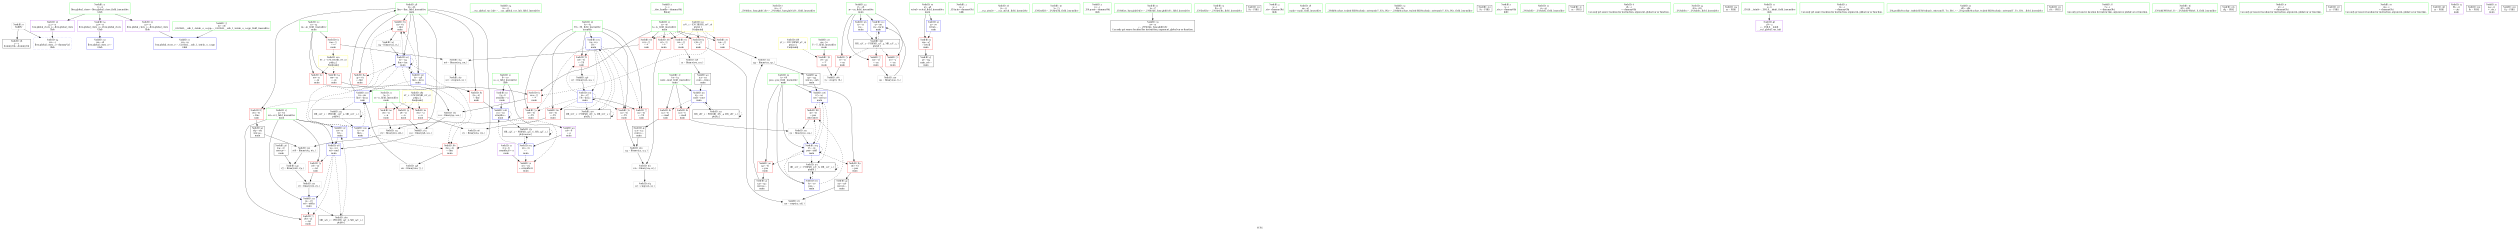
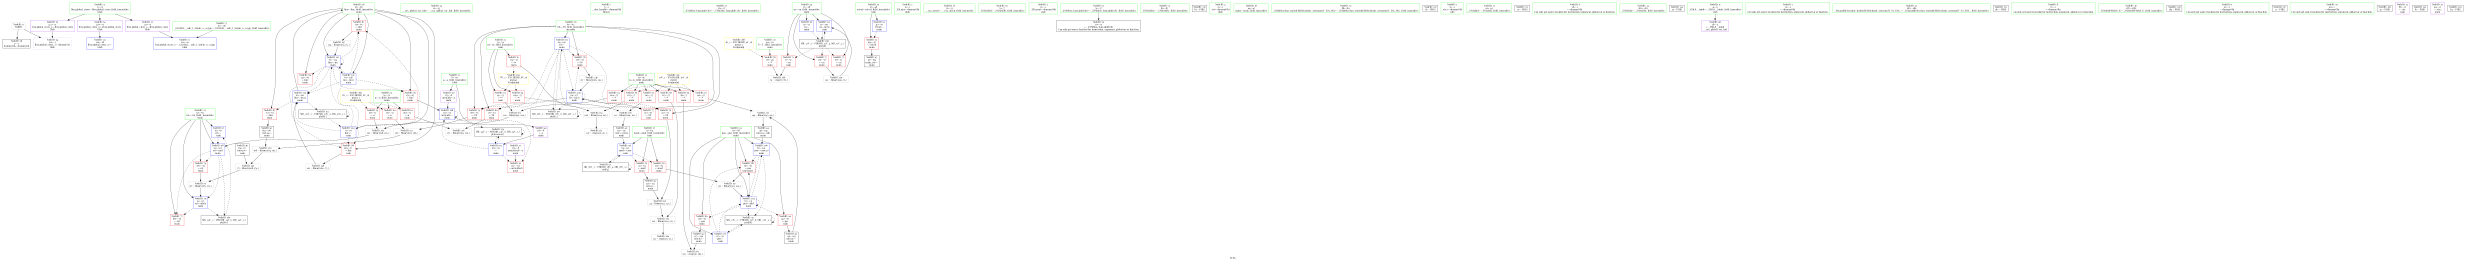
node "NodeID: 153": text "144 = Binary(173, 141, )" -> "144 = Binary(143, 141, )"
edge "NodeID: 64" -> "NodeID: 65": now "NodeID: 64" -> "NodeID: 158"
edge "NodeID: 29" -> "NodeID: 88": added
